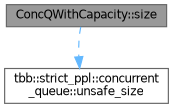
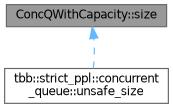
edge "ConcQWithCapacity::size" -> "tbb::strict_ppl::concurrent _queue::unsafe_size": reversed
